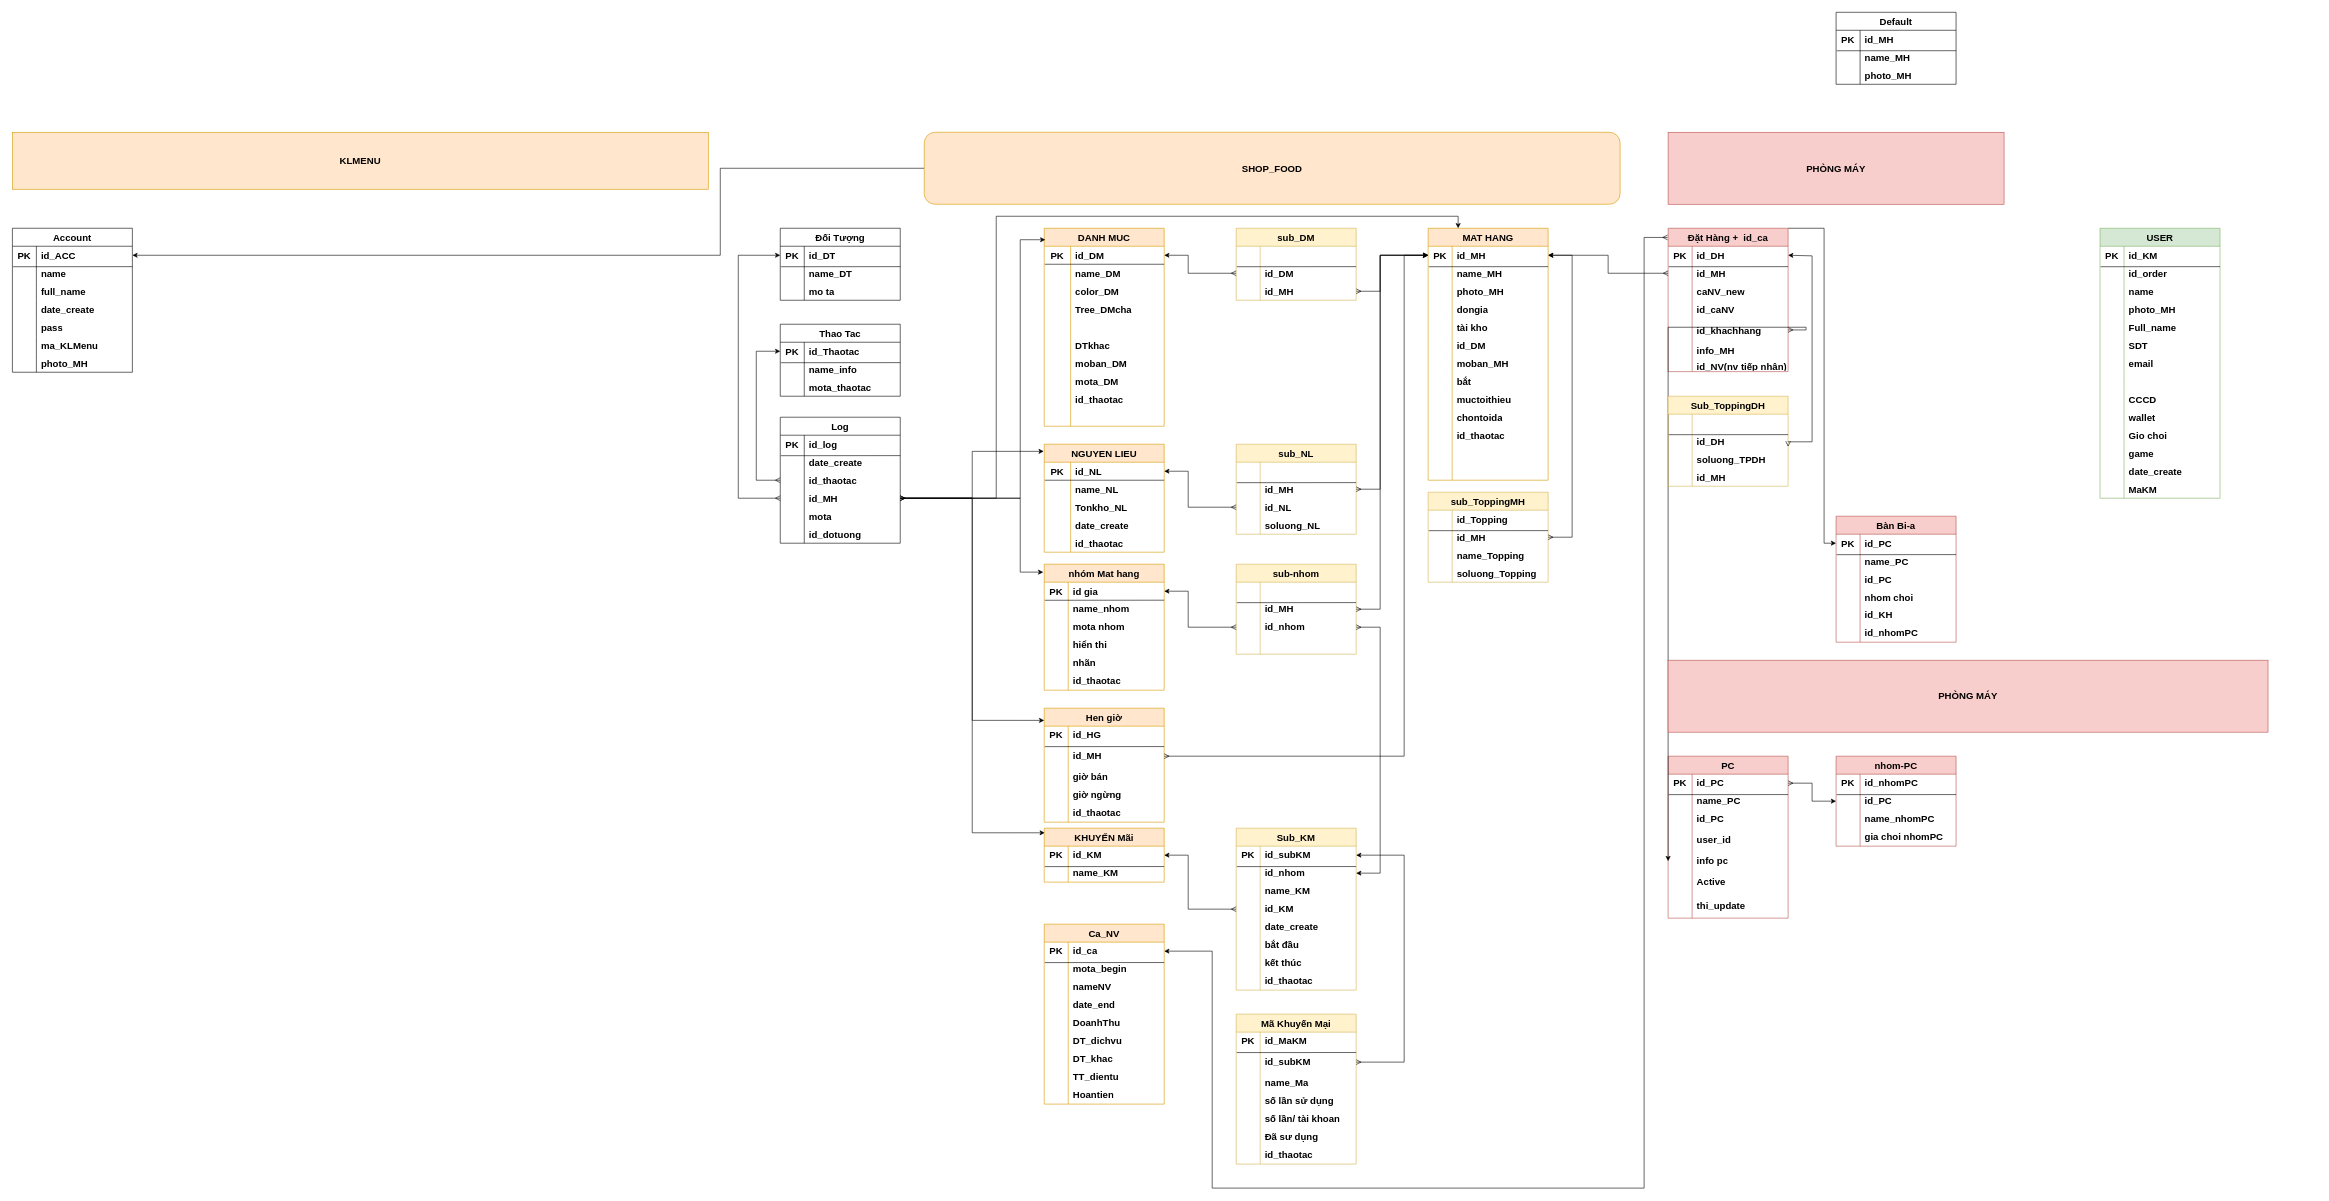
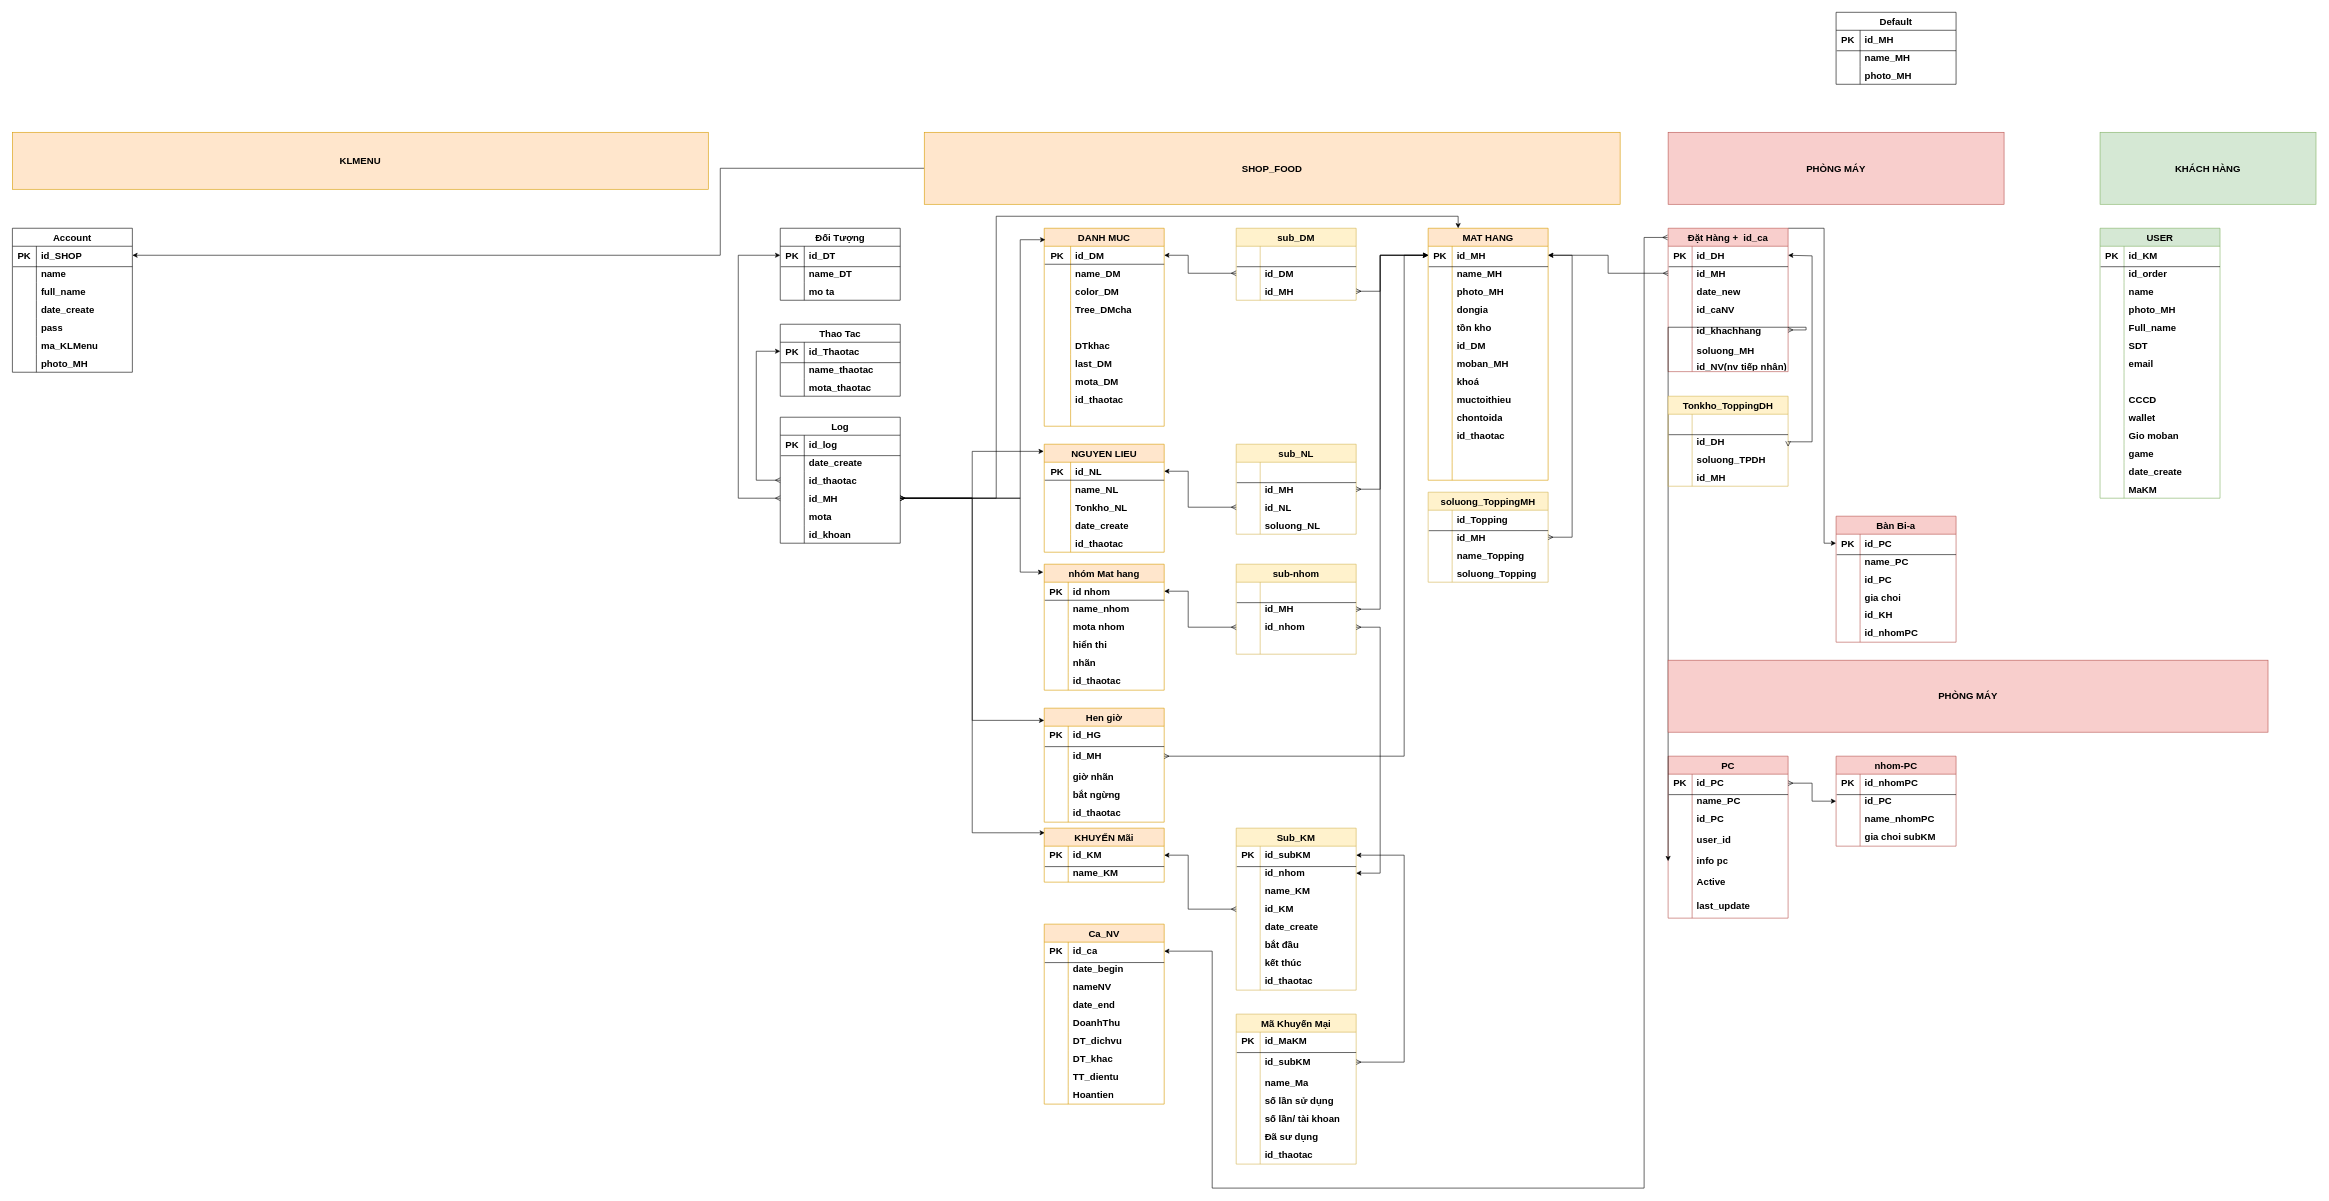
node "SHOP_FOOD": shape rounded rectangle -> rectangle
node "KHÁCH HÀNG": added
node "id_ACC": label "id_ACC" -> "id_SHOP"
node "caNV_new": label "caNV_new" -> "date_new"
node "tài kho": label "tài kho" -> "tồn kho"
node "info_MH": label "info_MH" -> "soluong_MH"
node "moban_DM": label "moban_DM" -> "last_DM"
node "name_info": label "name_info" -> "name_thaotac"
node "bắt": label "bắt" -> "khoá"
node "Sub_ToppingDH": label "Sub_ToppingDH" -> "Tonkho_ToppingDH"
node "Gio choi": label "Gio choi" -> "Gio moban"
node "sub_ToppingMH": label "sub_ToppingMH" -> "soluong_ToppingMH"
node "id_dotuong": label "id_dotuong" -> "id_khoan"
node "id gia": label "id gia" -> "id nhom"
node "nhom choi": label "nhom choi" -> "gia choi"
node "giờ bán": label "giờ bán" -> "giờ nhãn"
node "giờ ngừng": label "giờ ngừng" -> "bắt ngừng"
node "gia choi nhomPC": label "gia choi nhomPC" -> "gia choi subKM"
node "thi_update": label "thi_update" -> "last_update"
node "mota_begin": label "mota_begin" -> "date_begin"
